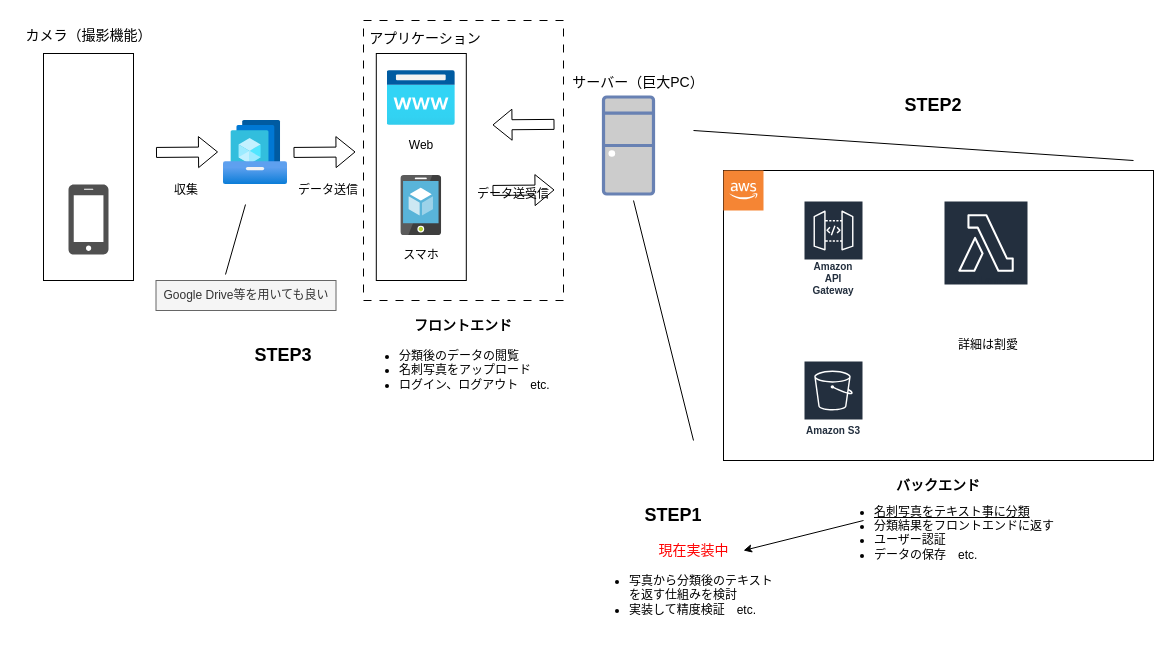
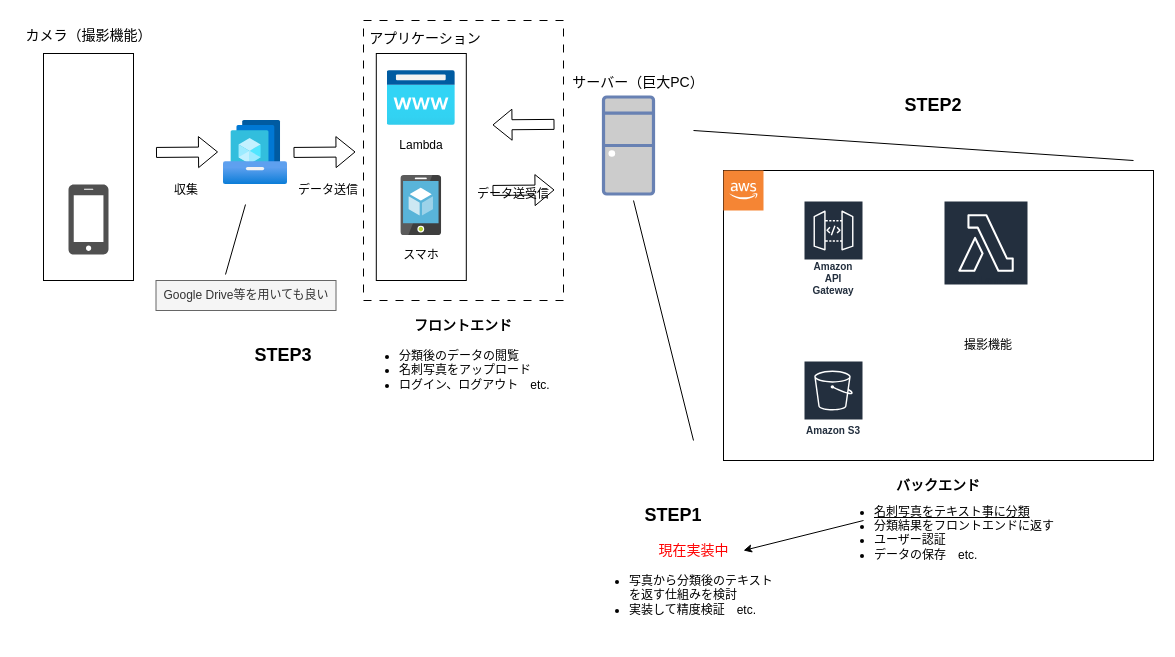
node "Web": label "Web" -> "Lambda"
node "詳細は割愛": label "詳細は割愛" -> "撮影機能"
